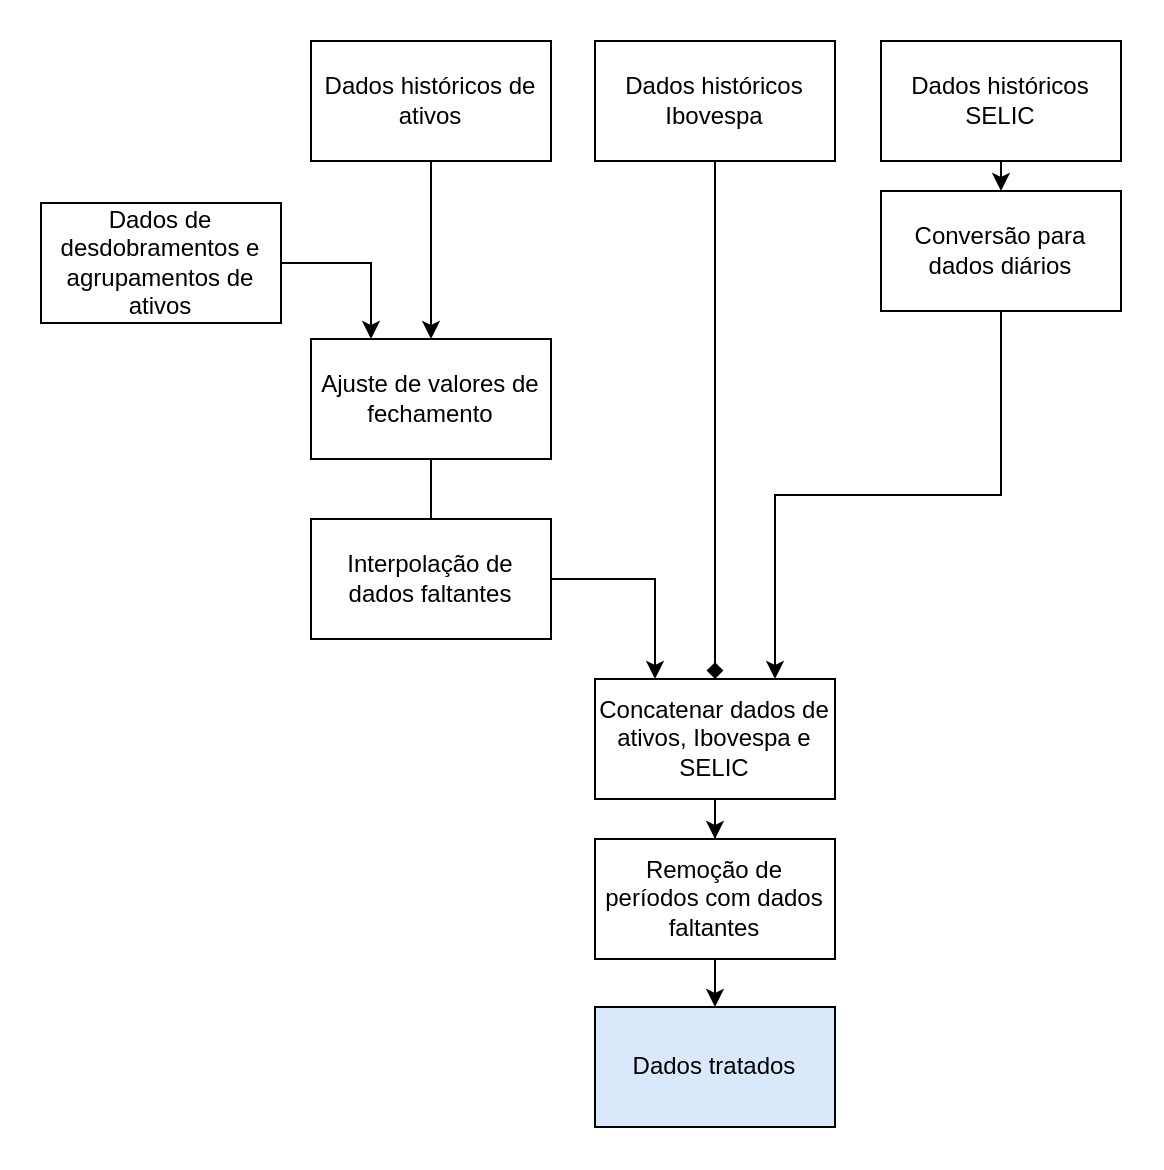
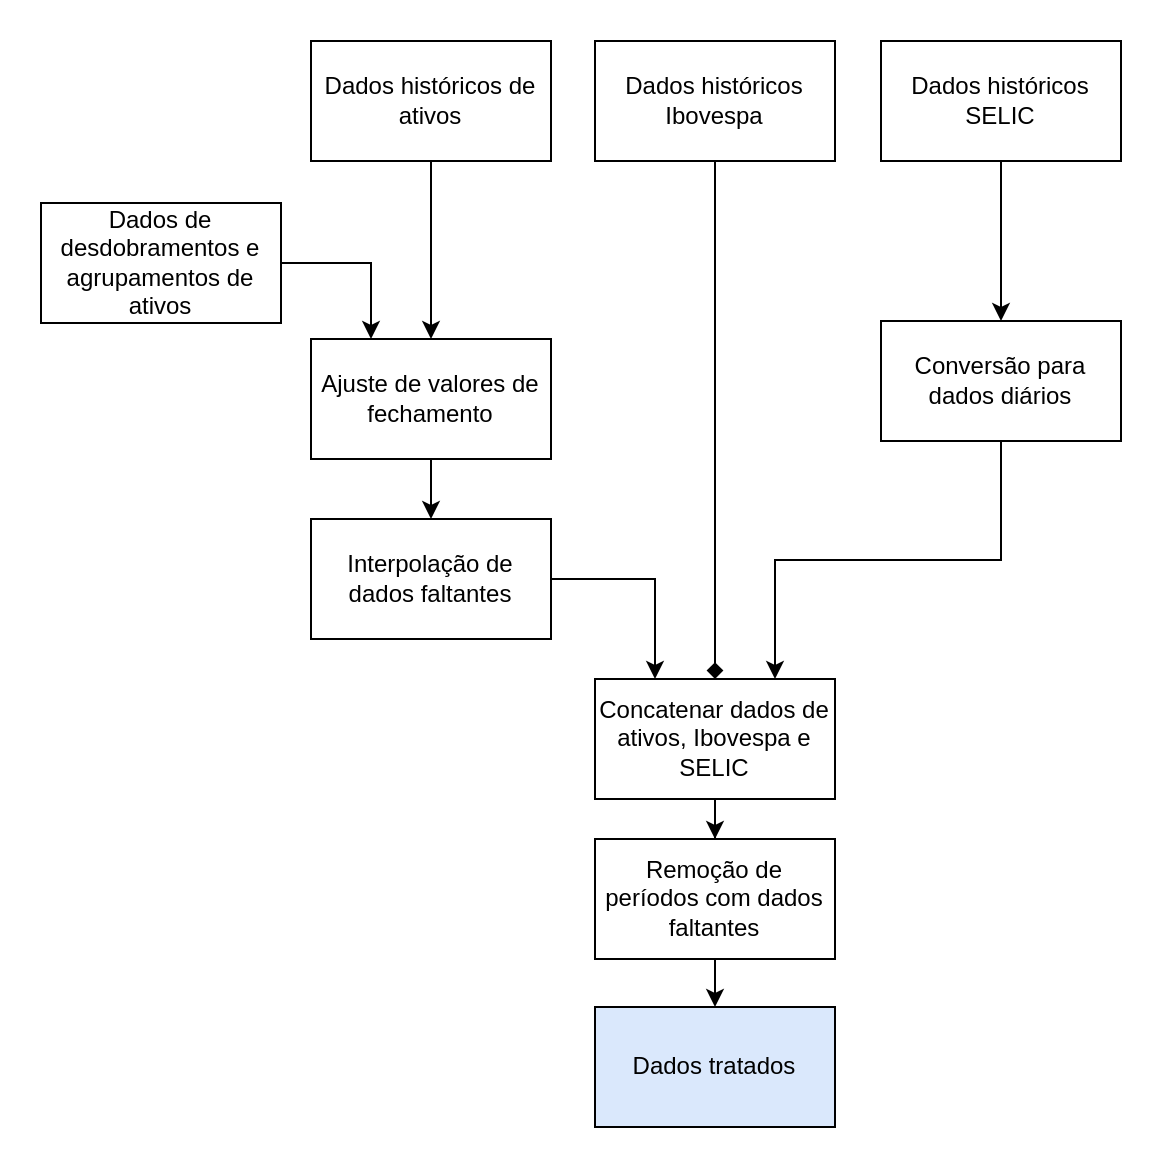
node "Conversão para dados diários": moved (1001, 251) -> (1001, 381)
edge "Ajuste de valores de fechamento" -- "Interpolação de dados faltantes": arrowhead none -> classic
